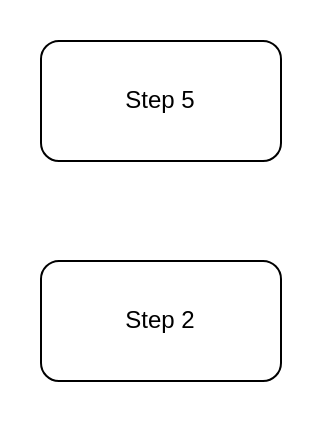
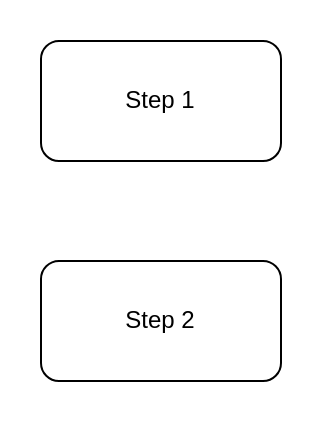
node "Step 5": label "Step 5" -> "Step 1"
